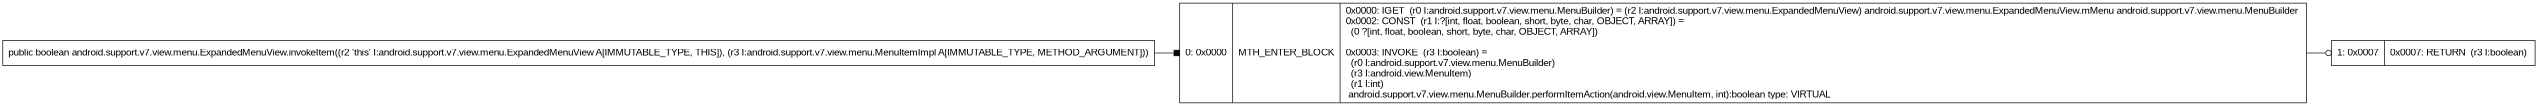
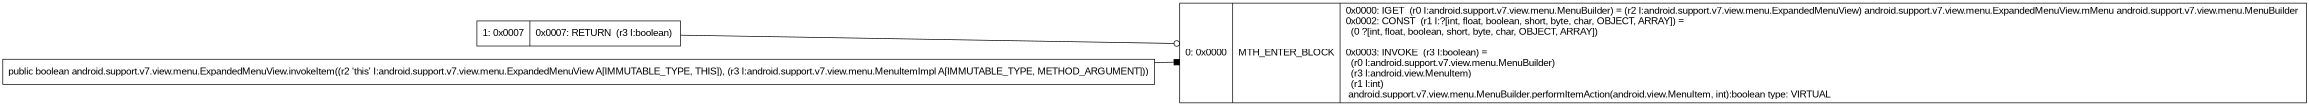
edge "0: 0x0000" -> "1: 0x0007": reversed
